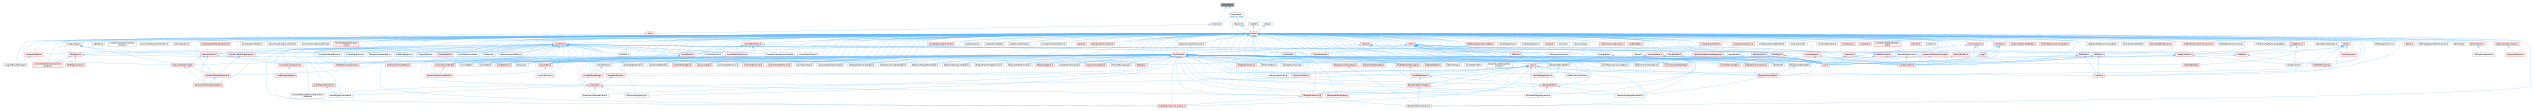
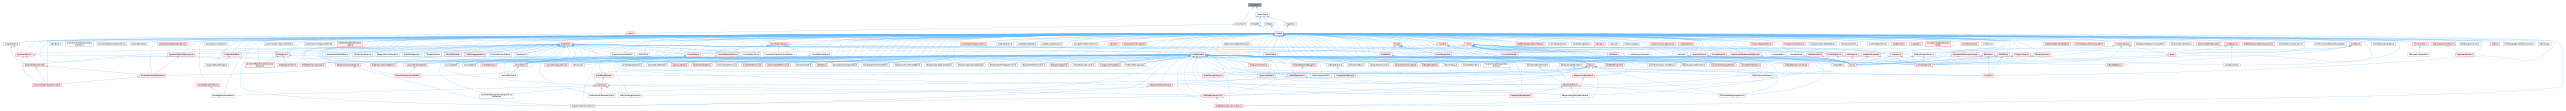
node "Gatherer.h": label "Gatherer.h" -> "CoreNetContext.h"
edge "CookPackageSplitter.h" -> "ConvexDecomposition3.h": now "CookPackageSplitter.h" -> "ArrayView.h"
